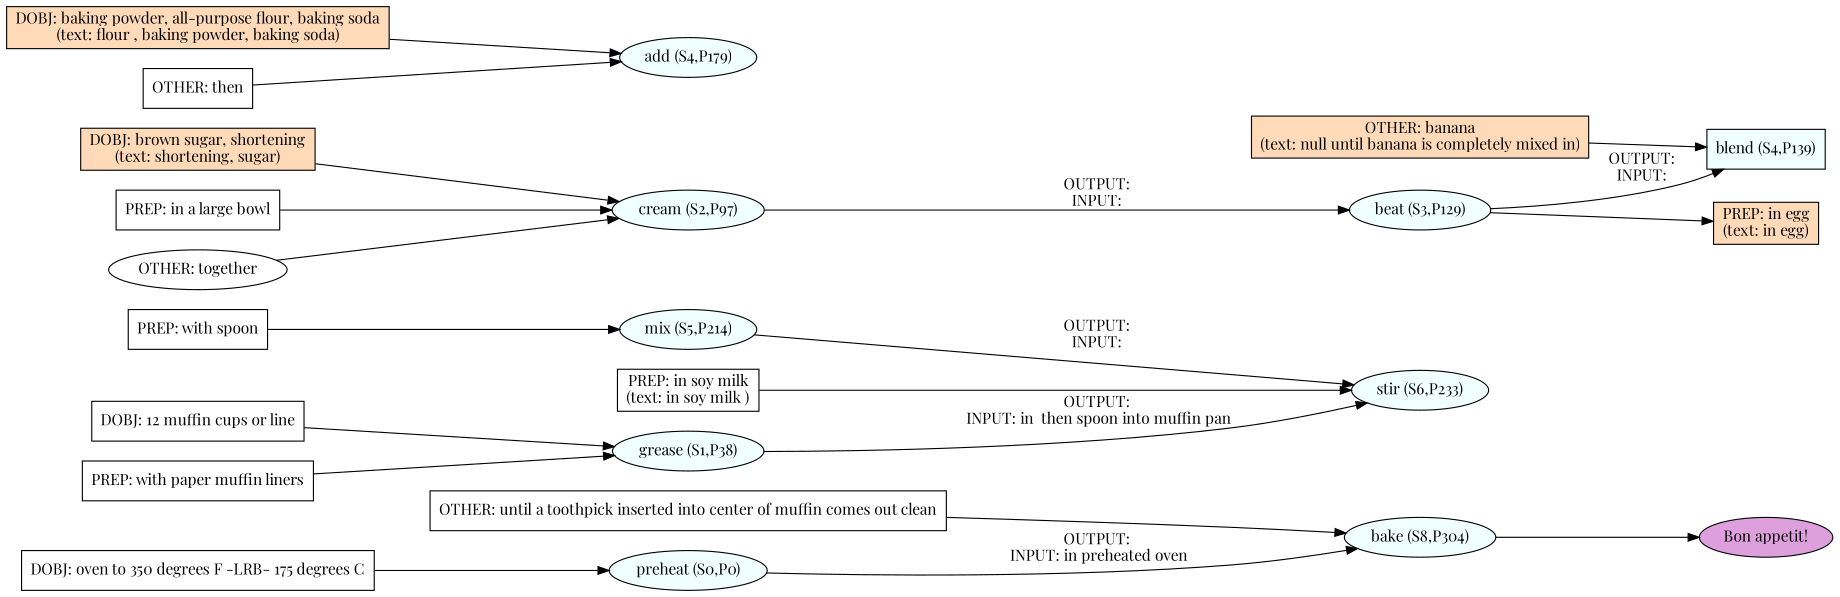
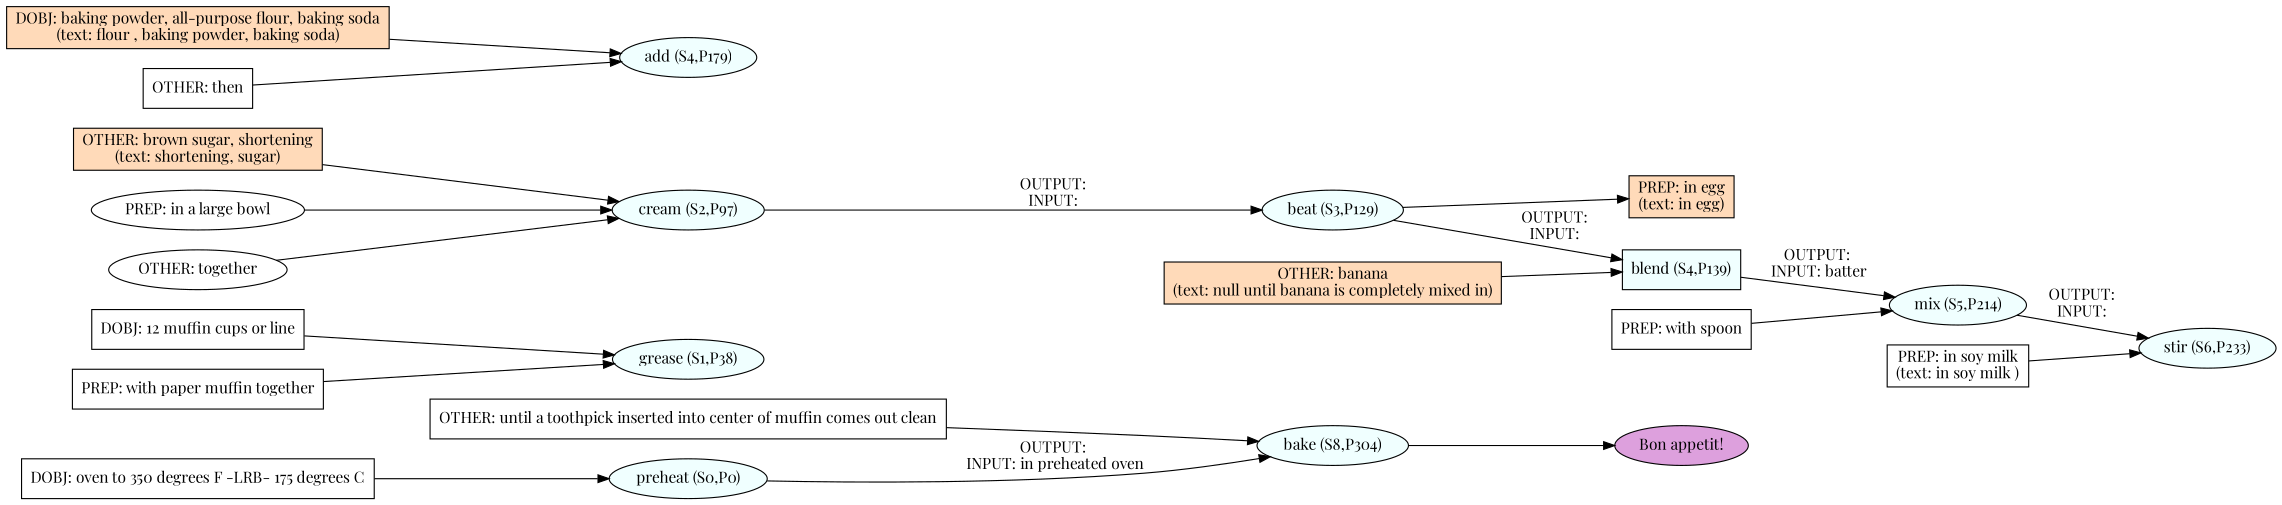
node "DOBJ: brown sugar, shortening (text: shortening, sugar)": label "DOBJ: brown sugar, shortening (text: shortening, sugar)" -> "OTHER: brown sugar, shortening (text: shortening, sugar)"
node "PREP: in a large bowl": shape box -> ellipse
edge "blend (S4,P139)" -> "mix (S5,P214)": added, label "OUTPUT: INPUT: batter"
edge "grease (S1,P38)" -> "stir (S6,P233)": removed, label "OUTPUT: INPUT: in  then spoon into muffin pan"
node "PREP: with paper muffin liners": label "PREP: with paper muffin liners" -> "PREP: with paper muffin together"
